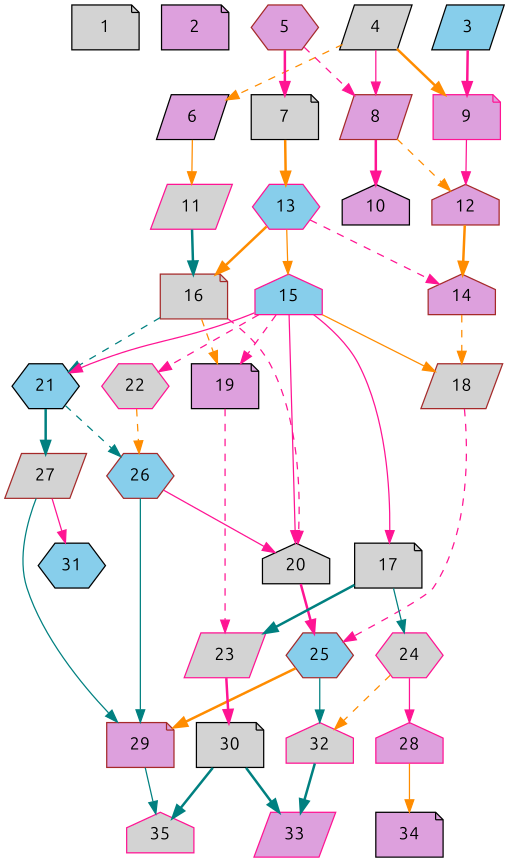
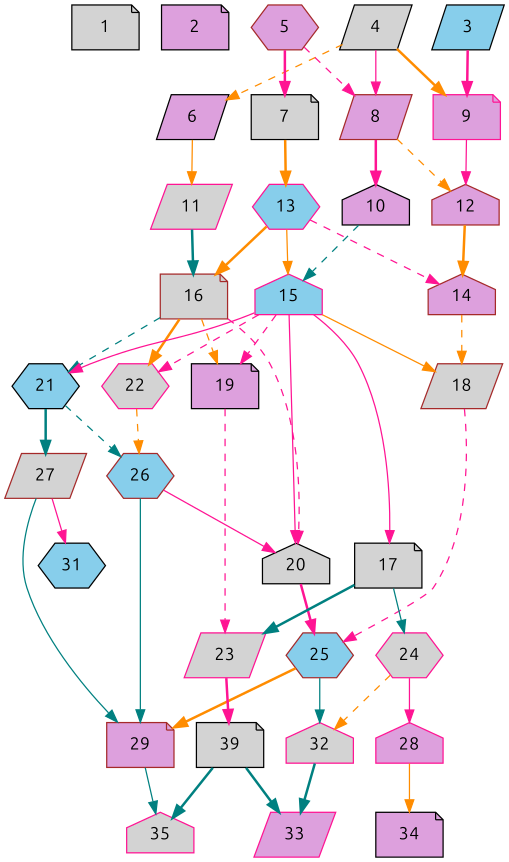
edge "10" -> "15": added
edge "16" -> "22": added
node "30": label "30" -> "39"
